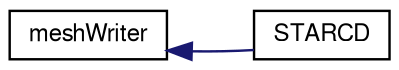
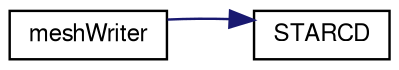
edge "STARCD" -> "meshWriter": reversed
